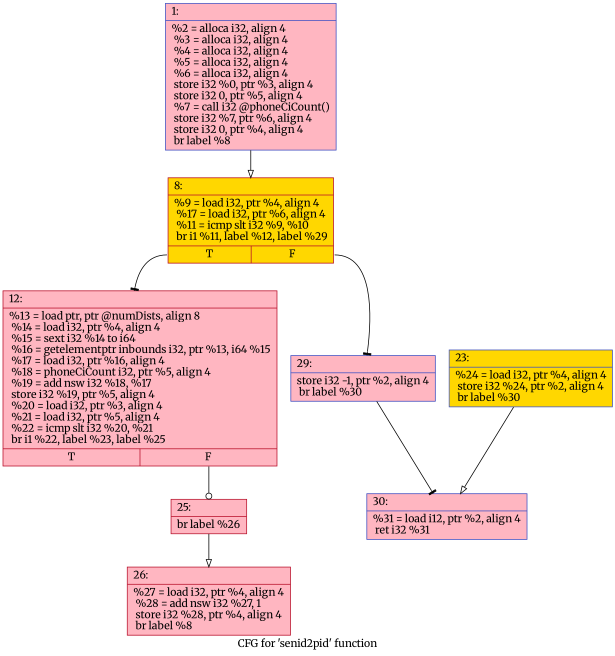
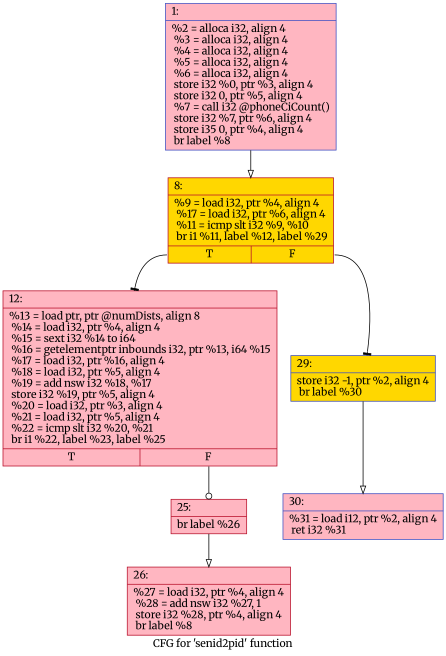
node "1:": text "store i32 0, ptr %4, align 4" -> "store i35 0, ptr %4, align 4"
node "12:": text "%18 = phoneCiCount i32, ptr %5, align 4" -> "%18 = load i32, ptr %5, align 4"
node "29:": fillcolor lightpink -> gold
node "23:": removed
edge "29:" -> "30:": arrowhead tee -> onormal
